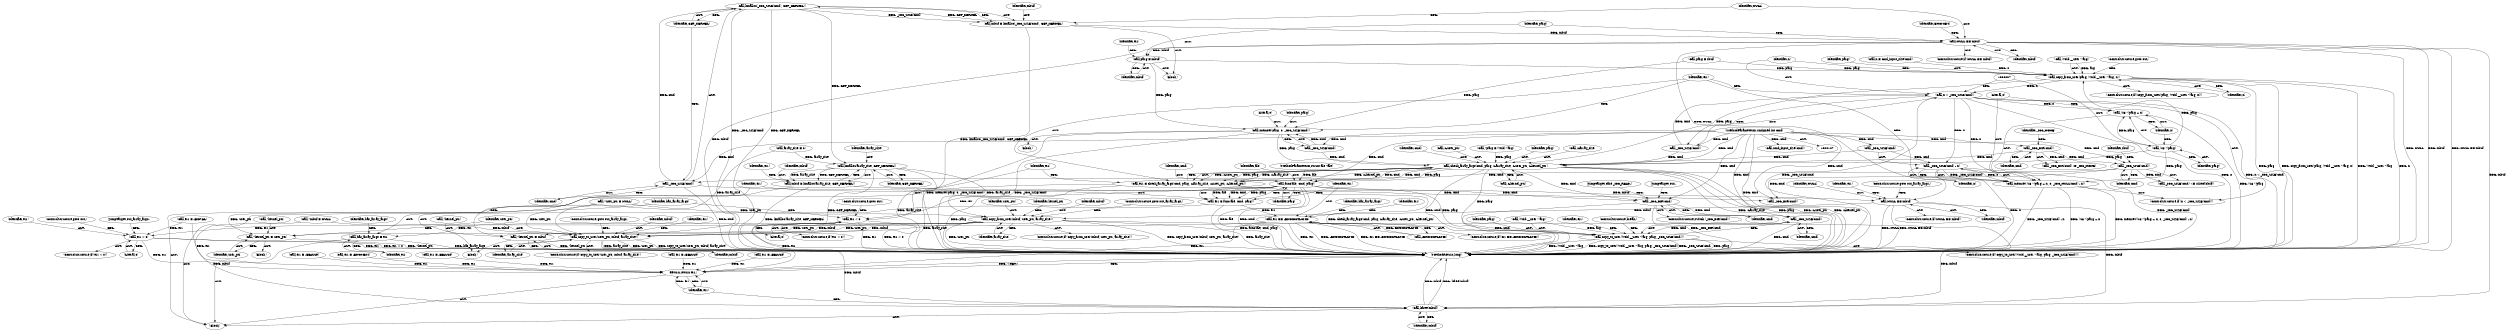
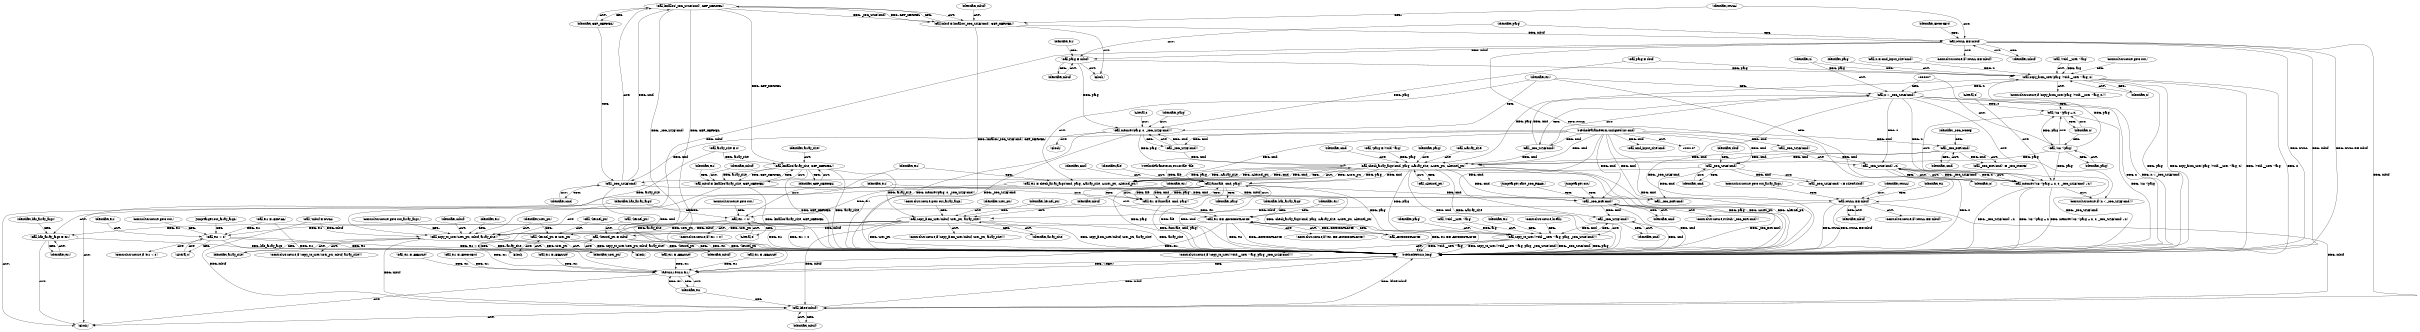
node "(Call,&user_ptr)": removed
node "(Call,memset((u8 *)parg + n, 0, _IOC_NULL(cmd) - n))": label "(Call,memset((u8 *)parg + n, 0, _IOC_NULL(cmd) - n))" -> "(Call,memset((u8 *)parg + n, 0, _IOC_SIZE(cmd) - n))"
node "(Call,*user_ptr = NULL)": removed
